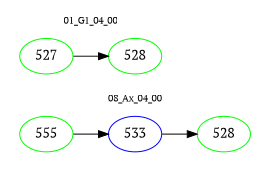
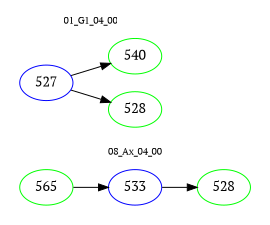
node "527": color green -> blue
node "540": added
node "555": label "555" -> "565"
